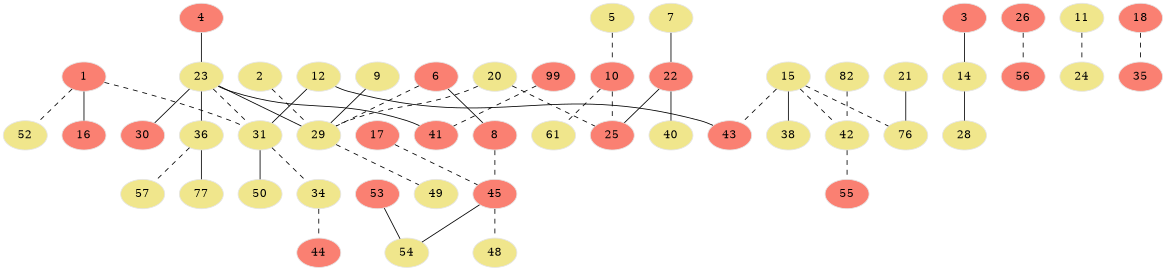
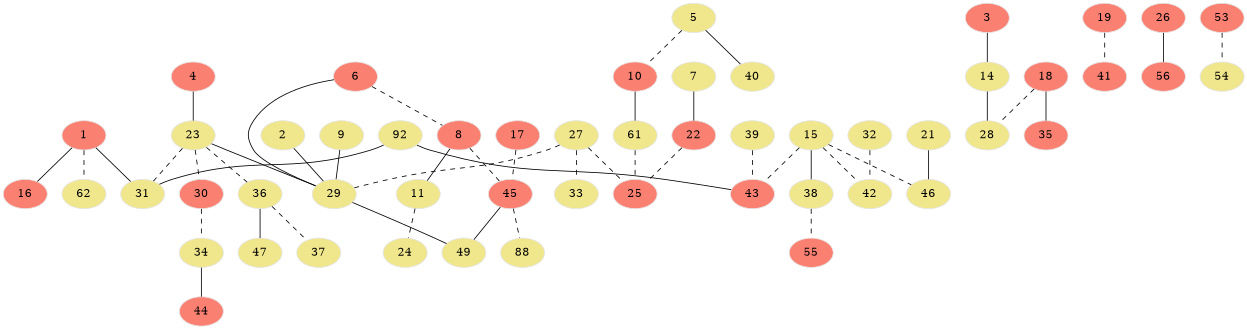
edge "26" -- "56": style dashed -> solid
edge "18" -- "35": style dashed -> solid
node "12": label "12" -> "92"
node "20": label "20" -> "27"
node "99": label "99" -> "19"
node "82": label "82" -> "32"
edge "1" -- "31": style dashed -> solid
edge "6" -- "8": style solid -> dashed
edge "22" -- "25": style solid -> dashed
edge "23" -- "36": style solid -> dashed
edge "23" -- "41": removed
edge "6" -- "29": style dashed -> solid
edge "22" -- "40": now "5" -- "40"
edge "18" -- "28": added
edge "23" -- "30": style solid -> dashed
edge "2" -- "29": style dashed -> solid
edge "10" -- "61": style dashed -> solid
edge "10" -- "25": now "61" -- "25"
node "52": label "52" -> "62"
node "39": added
node "76": label "76" -> "46"
edge "31" -- "34": now "30" -- "34"
edge "29" -- "49": style dashed -> solid
edge "8" -- "11": added
edge "42" -- "55": now "38" -- "55"
node "57": label "57" -> "37"
node "77": label "77" -> "47"
node "50": removed
node "33": added
edge "34" -- "44": style dashed -> solid
edge "53" -- "54": style solid -> dashed
edge "45" -- "54": now "45" -- "49"
node "48": label "48" -> "88"
